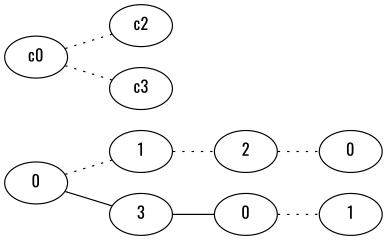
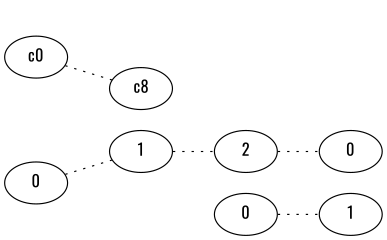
node "c2": removed
node "c3": label "c3" -> "c8"
node "3": removed
